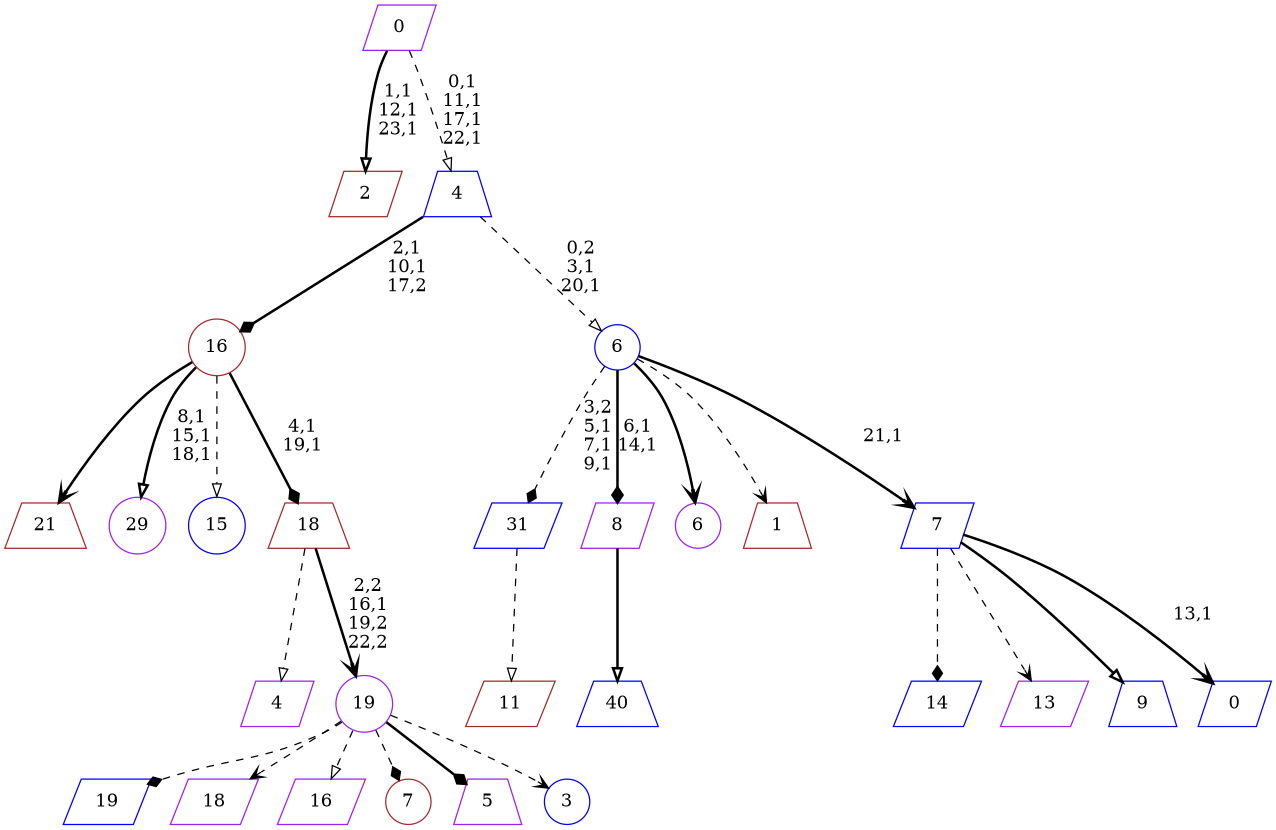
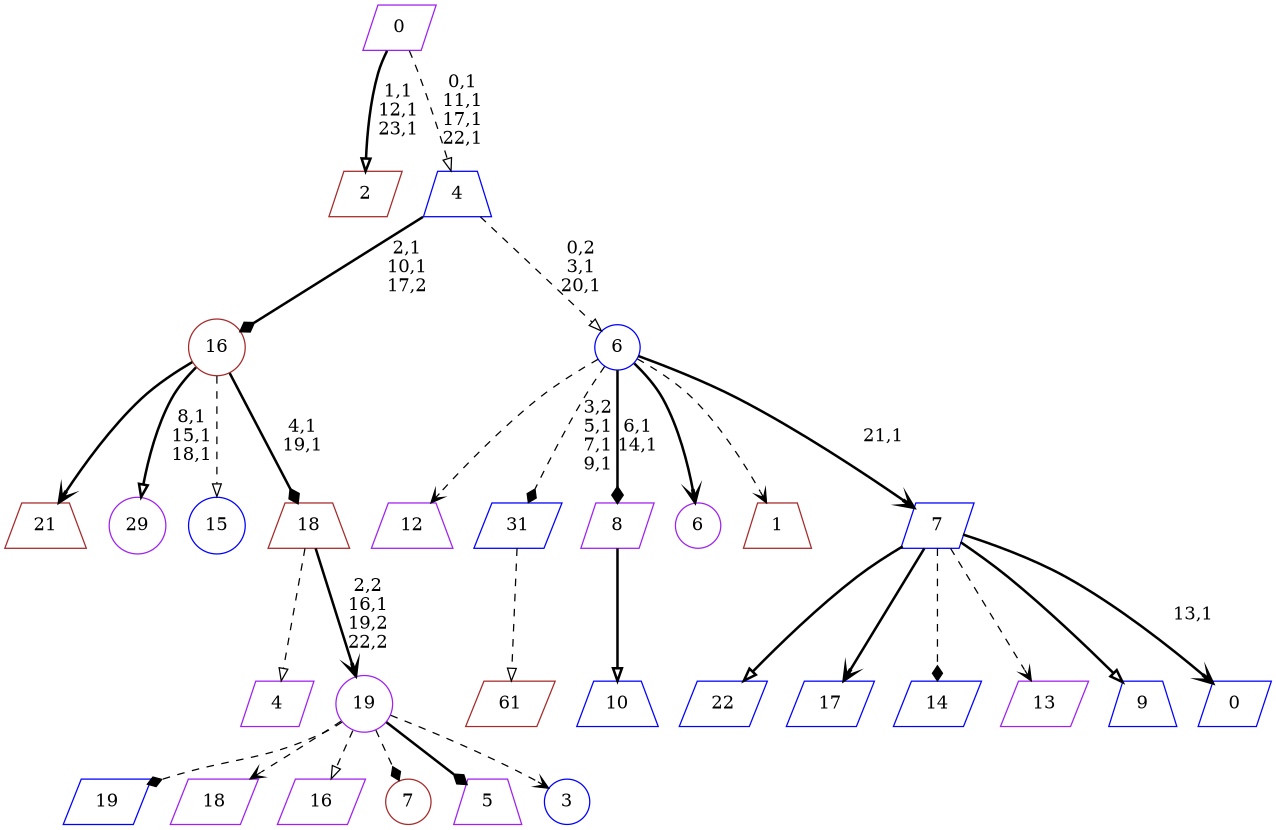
node "12": added
node "11": label "11" -> "61"
node "40": label "40" -> "10"
node "22": added
node "17": added
